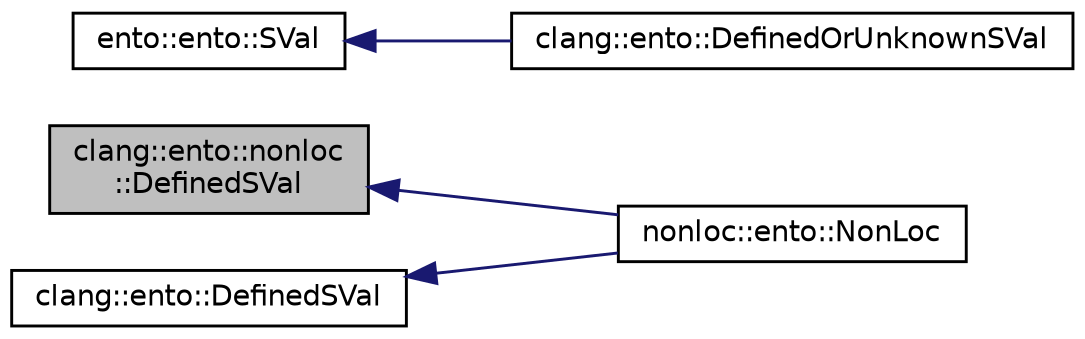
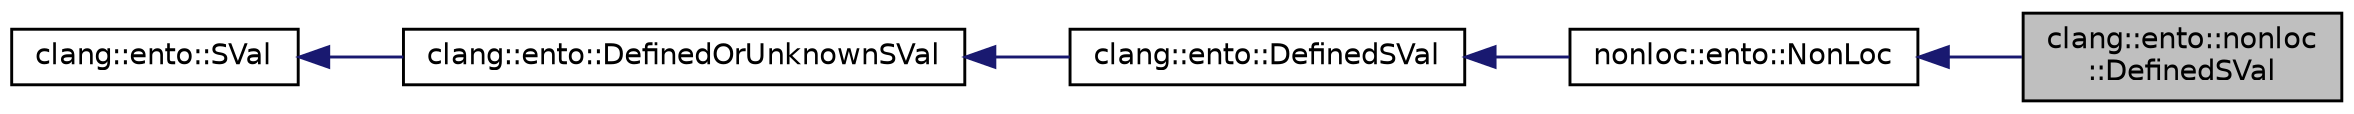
node "ento::ento::SVal": label "ento::ento::SVal" -> "clang::ento::SVal"
edge "clang::ento::DefinedSVal" -> "clang::ento::DefinedOrUnknownSVal": added
edge "nonloc::ento::NonLoc" -> "clang::ento::nonloc ::DefinedSVal": reversed
